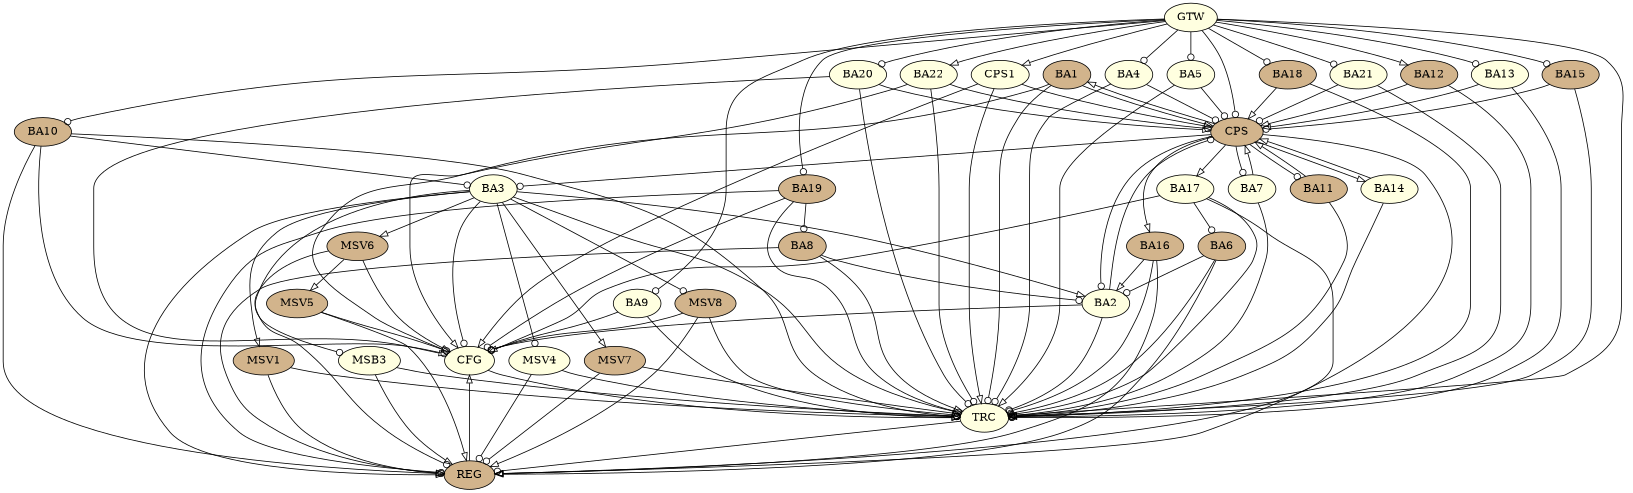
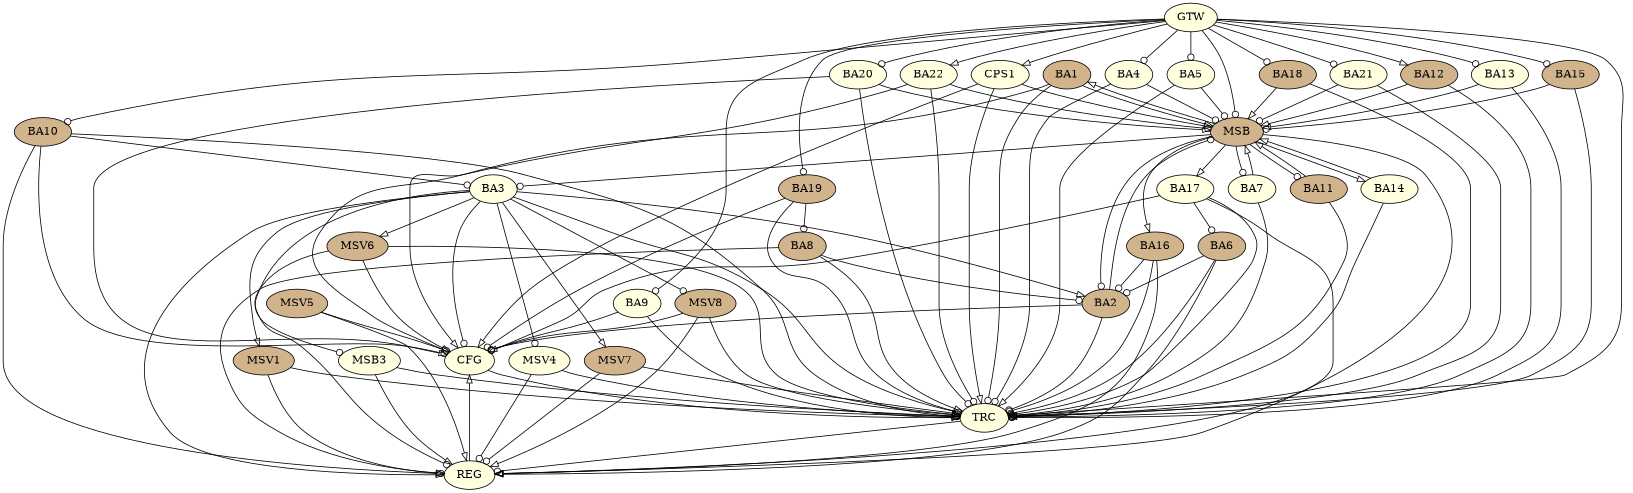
node "CPS": label "CPS" -> "MSB"
edge "BA19" -> "REG": removed
edge "MSV6" -> "MSV5": now "MSV6" -> "TRC"
edge "BA16" -> "BA2": arrowhead onormal -> odot
node "BA2": fillcolor lightyellow -> tan
edge "MSB3" -> "TRC": arrowhead odot -> onormal
node "REG": fillcolor tan -> lightyellow
